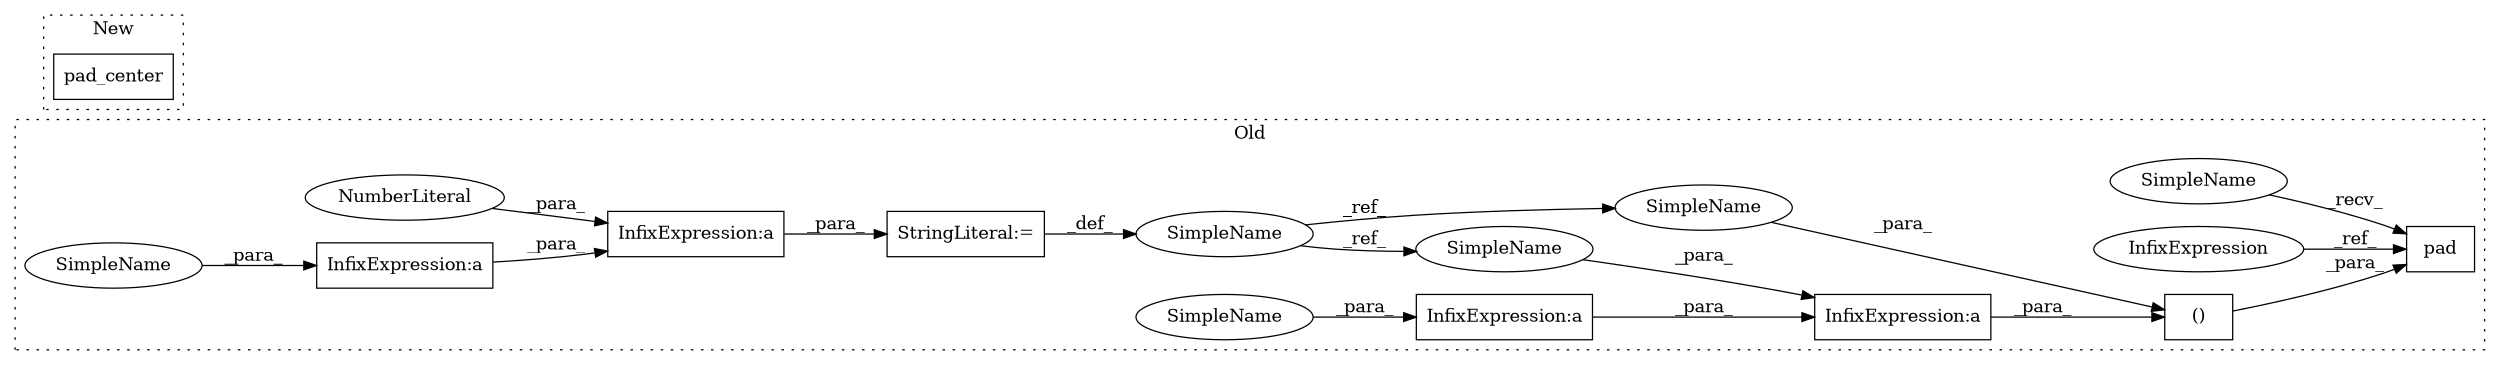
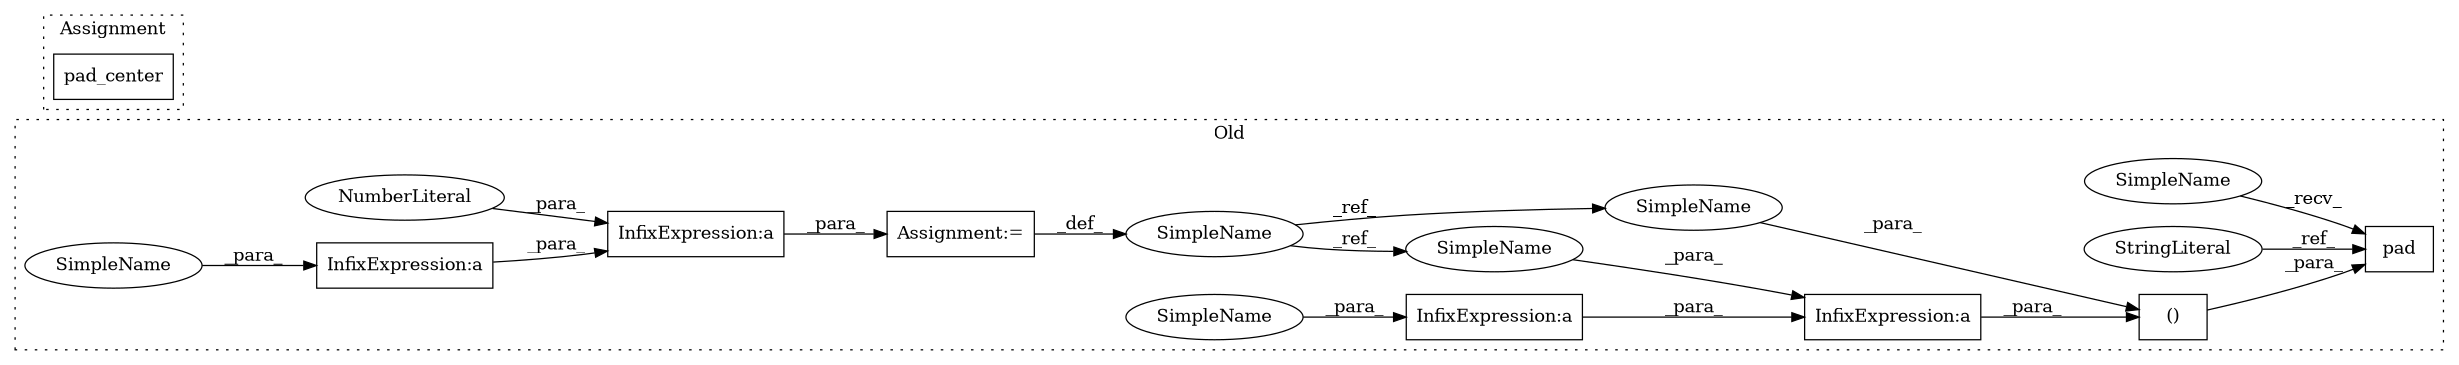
cluster "New": label "New" -> "Assignment"
node "StringLiteral:=": label "StringLiteral:=" -> "Assignment:="
node "InfixExpression": label "InfixExpression" -> "StringLiteral"
